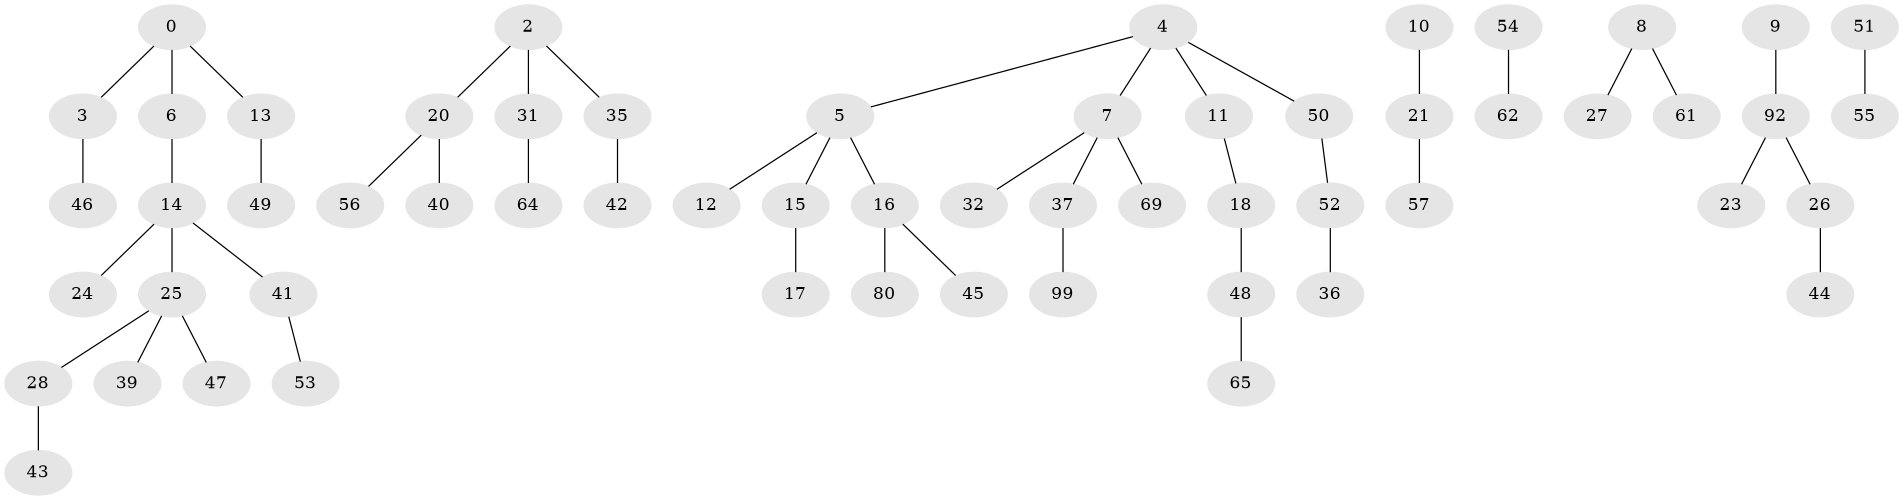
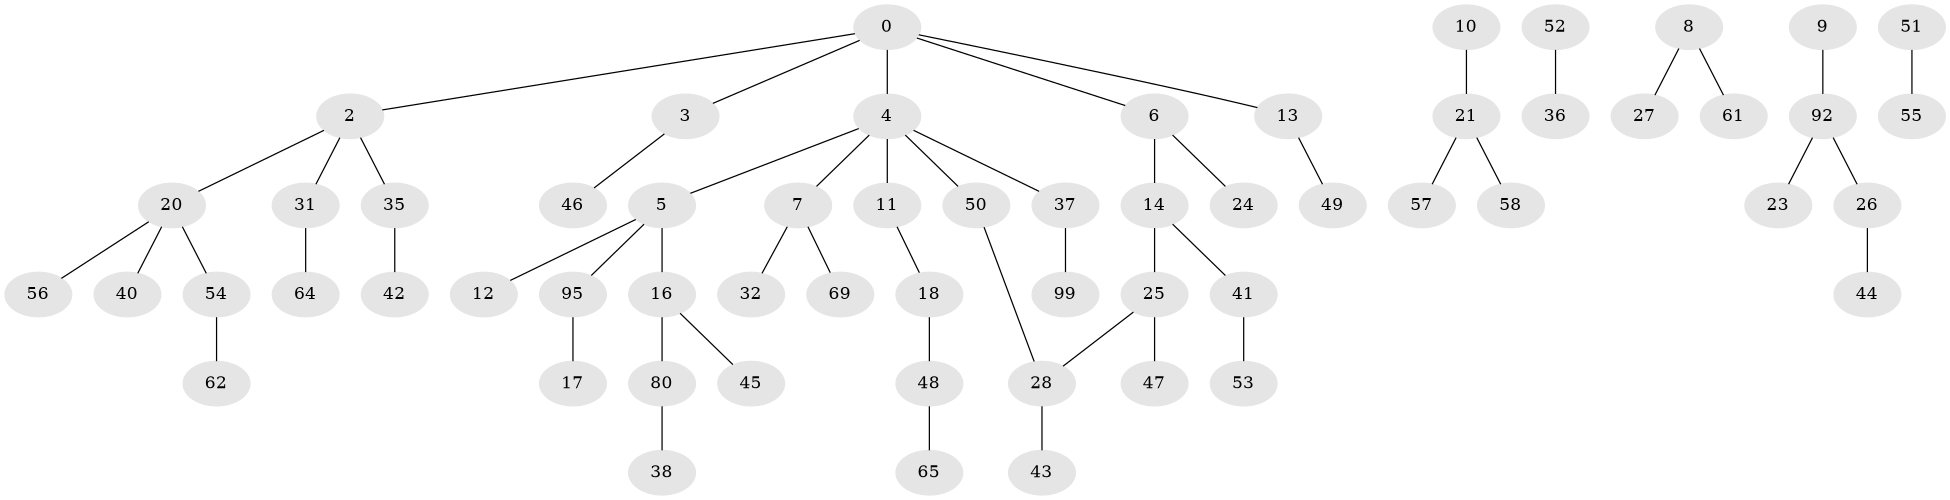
edge "0" -- "2": added
edge "0" -- "4": added
edge "7" -- "37": now "4" -- "37"
edge "50" -- "52": now "50" -- "28"
node "15": label "15" -> "95"
node "58": added
edge "14" -- "24": now "6" -- "24"
edge "20" -- "54": added
node "39": removed
node "38": added
